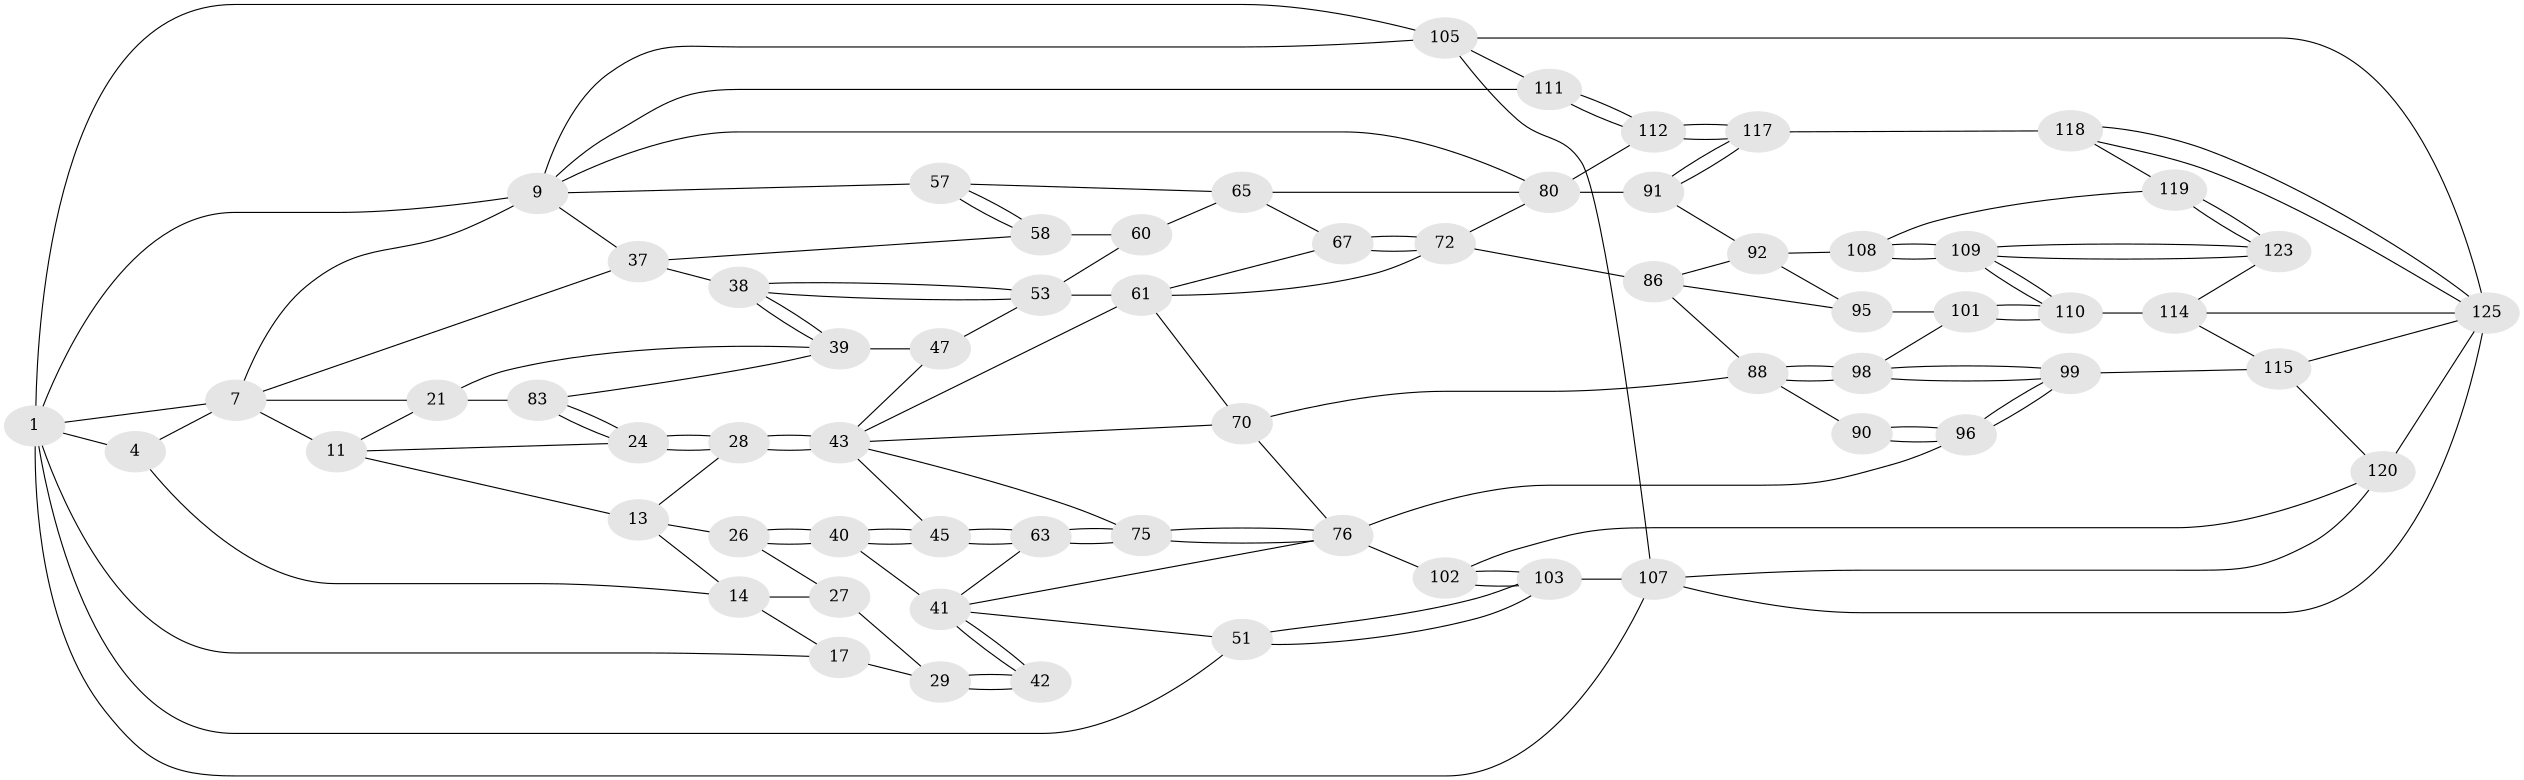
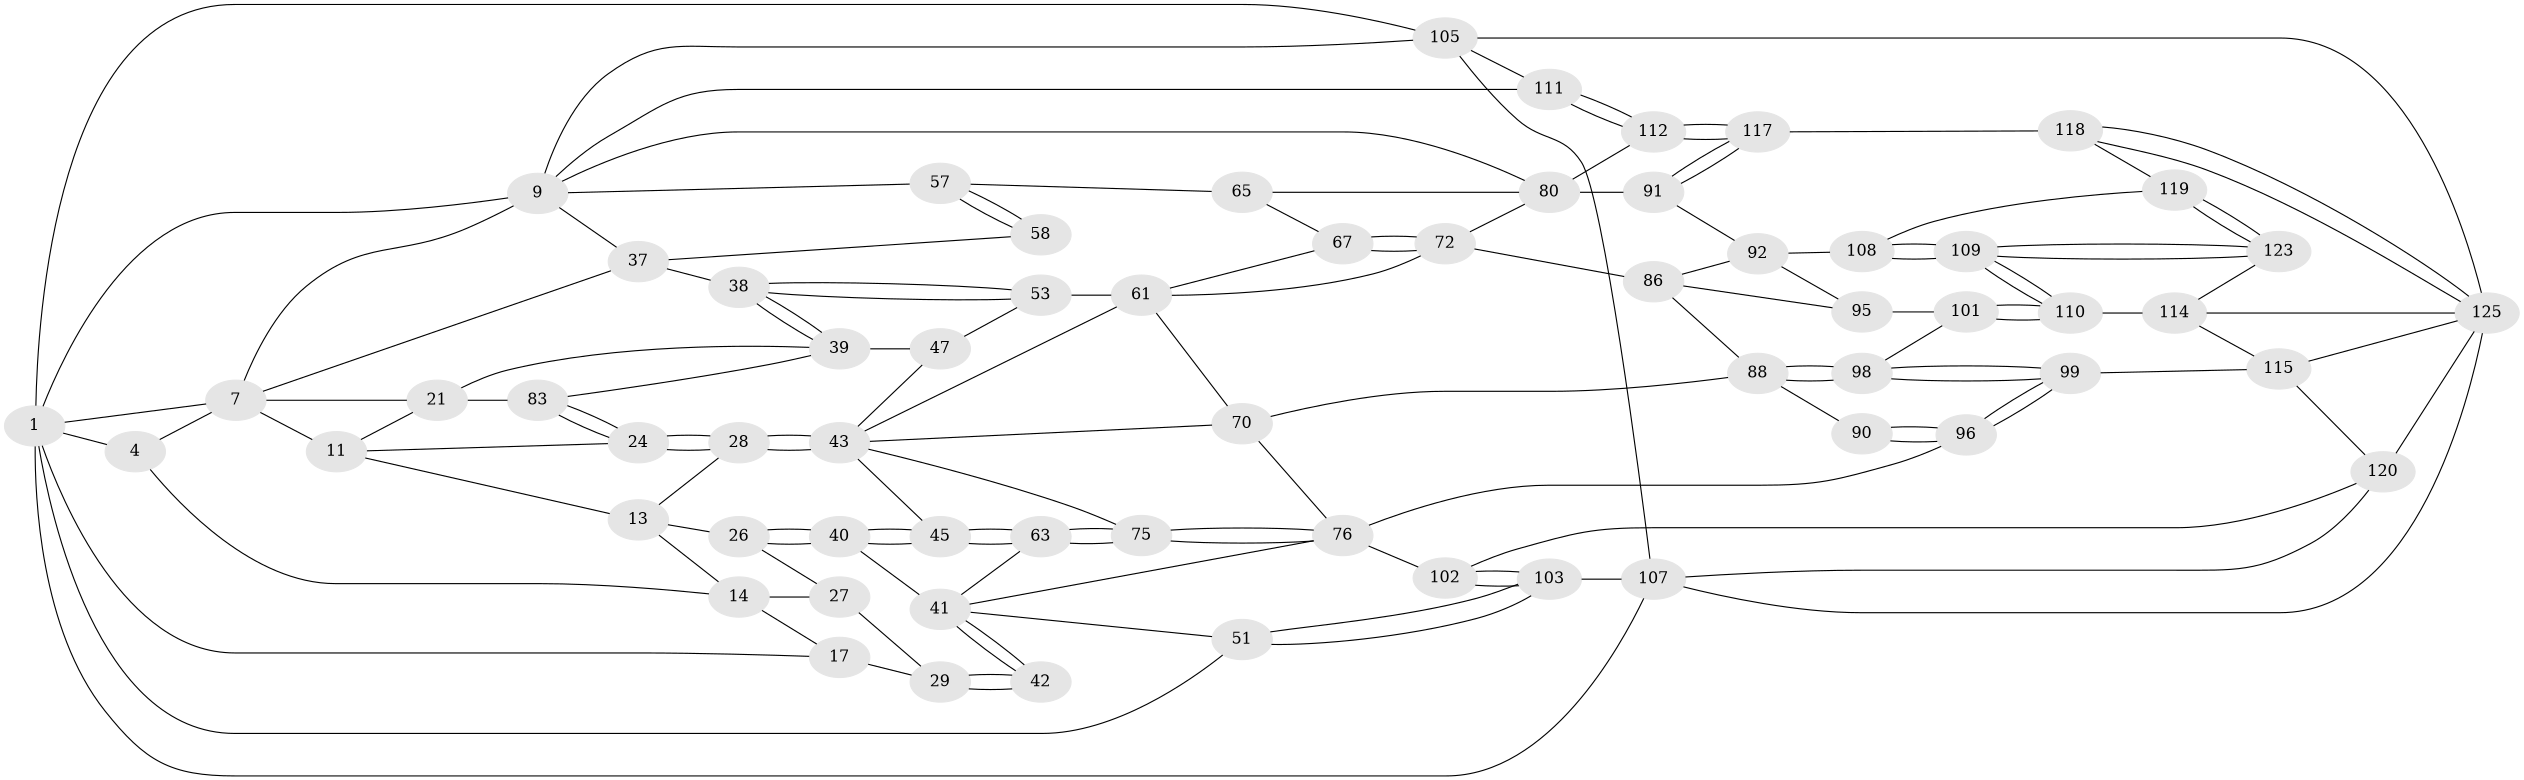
node "60": removed
